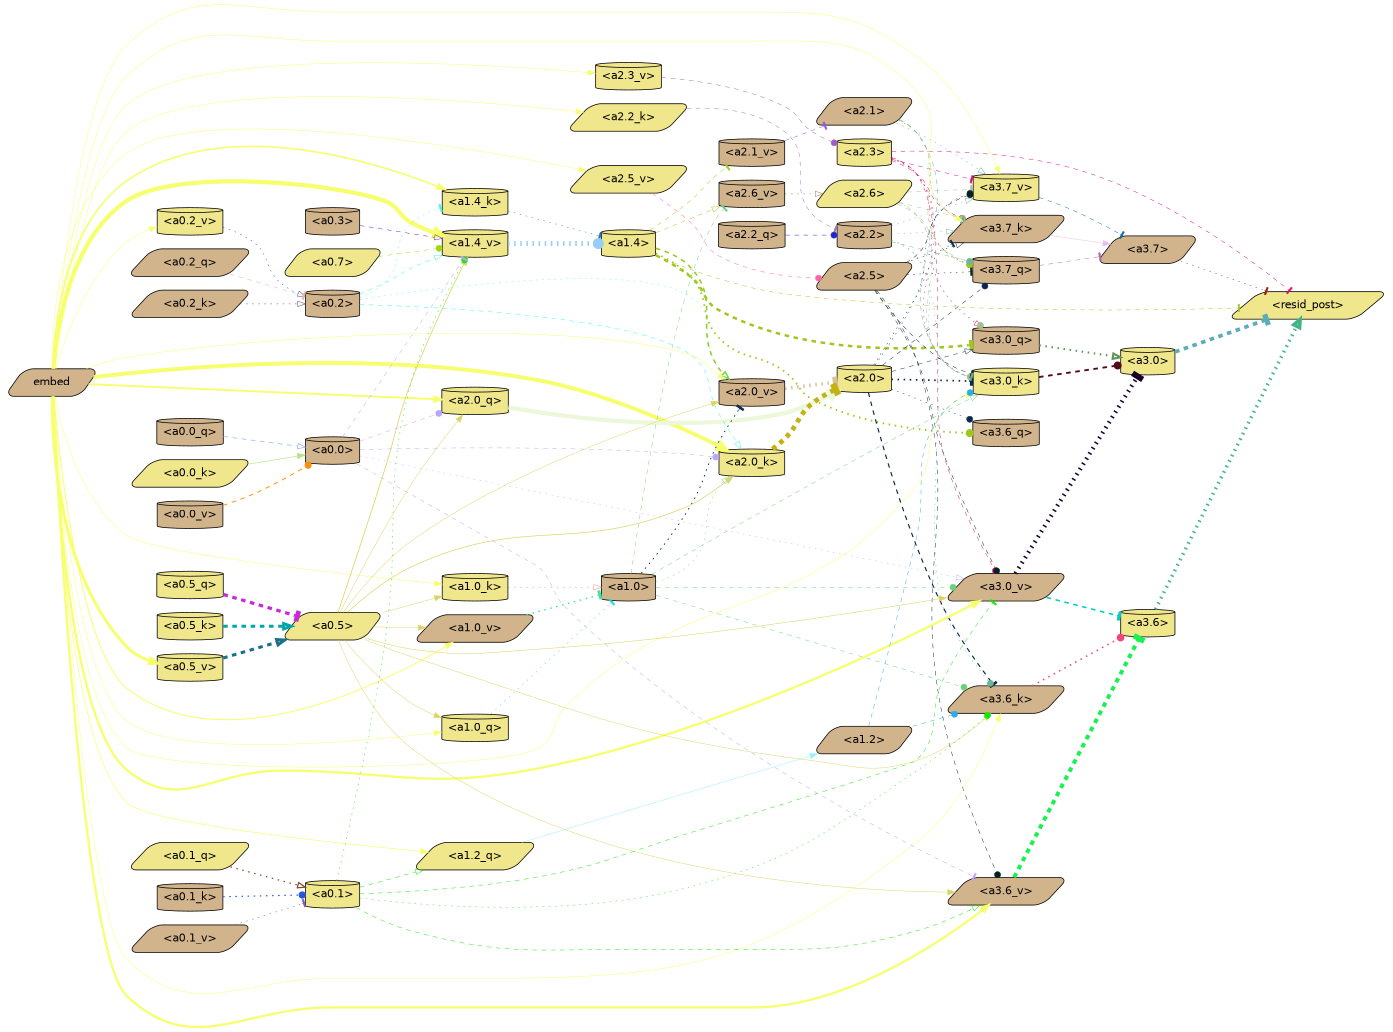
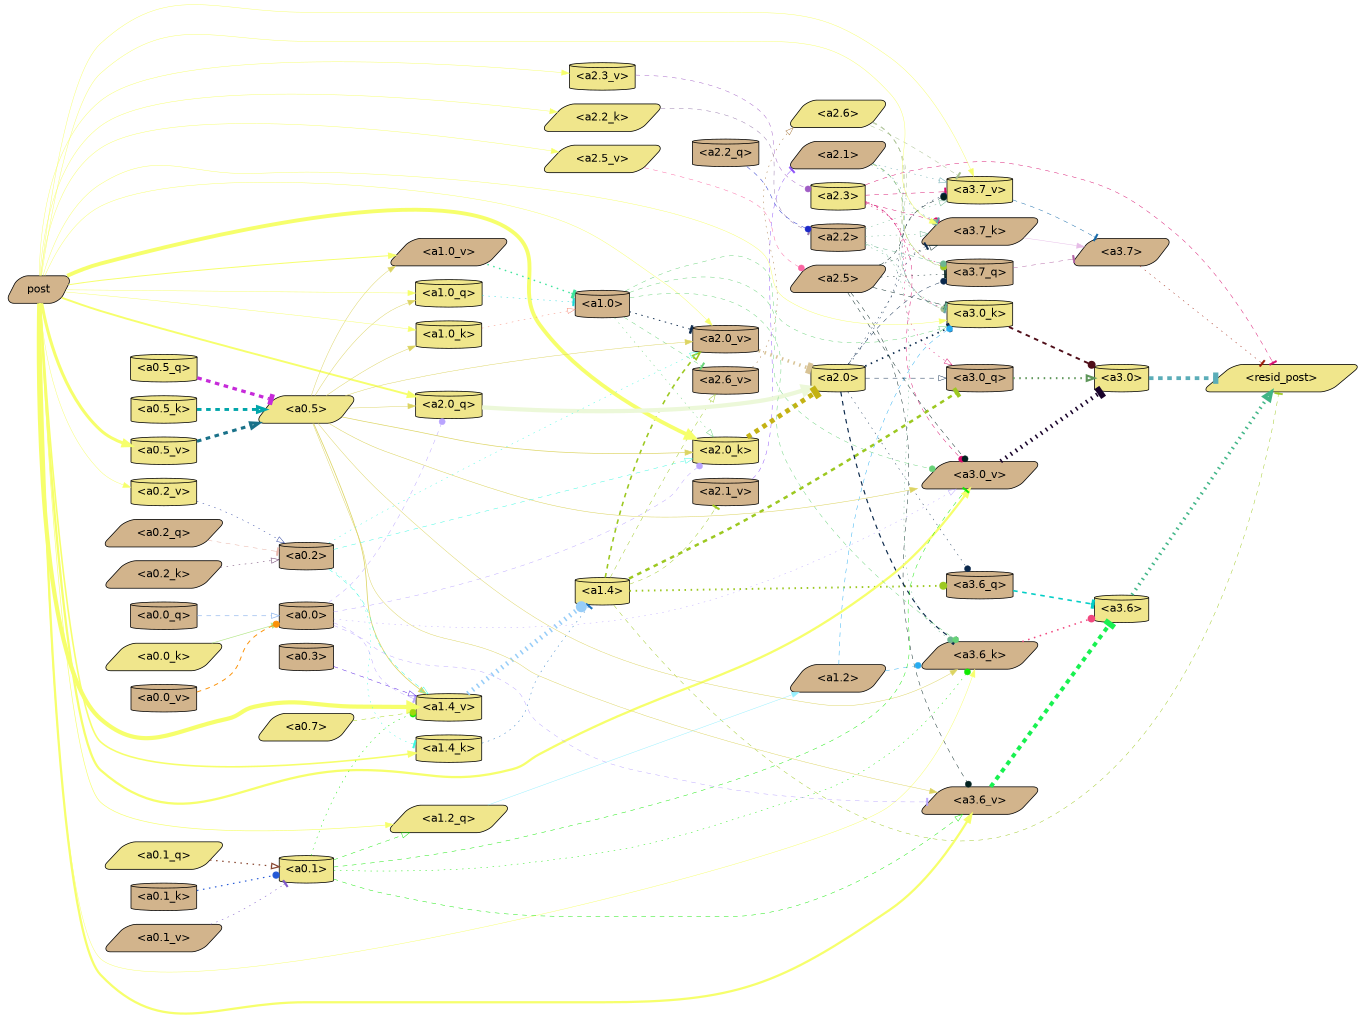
edge "<a2.6>" -> "<a3.0_q>": removed
node "embed": label "embed" -> "post"
edge "<a3.0_v>" -> "<a3.6>": now "<a3.6_q>" -> "<a3.6>"
